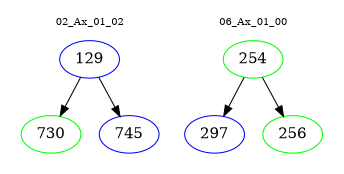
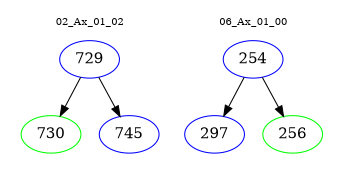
node "129": label "129" -> "729"
node "254": color green -> blue
